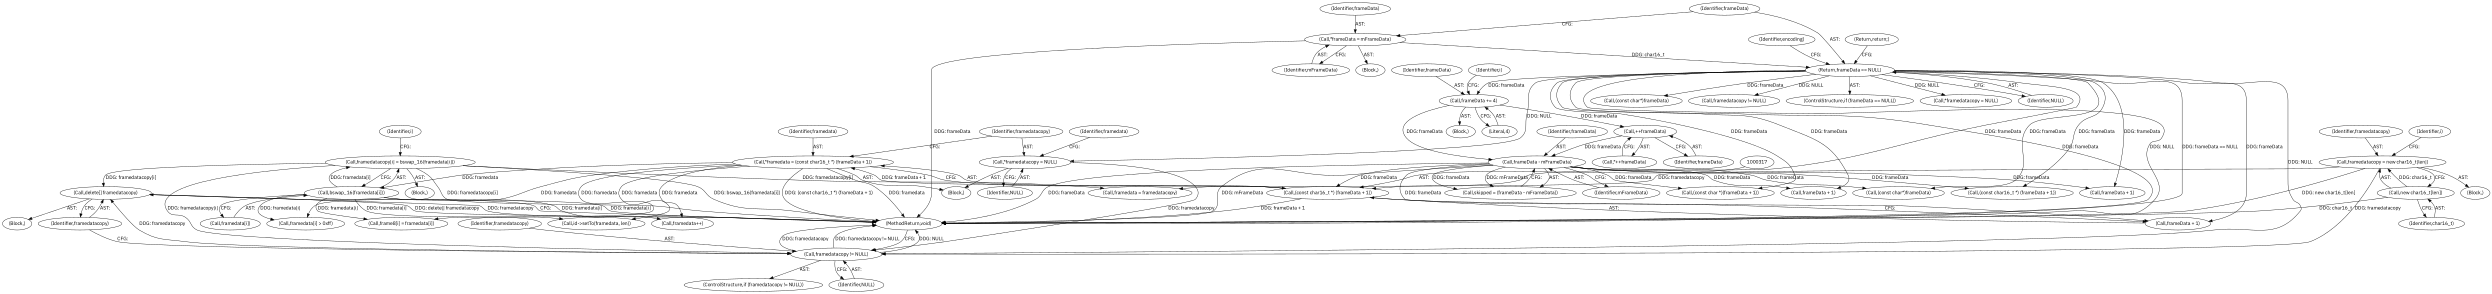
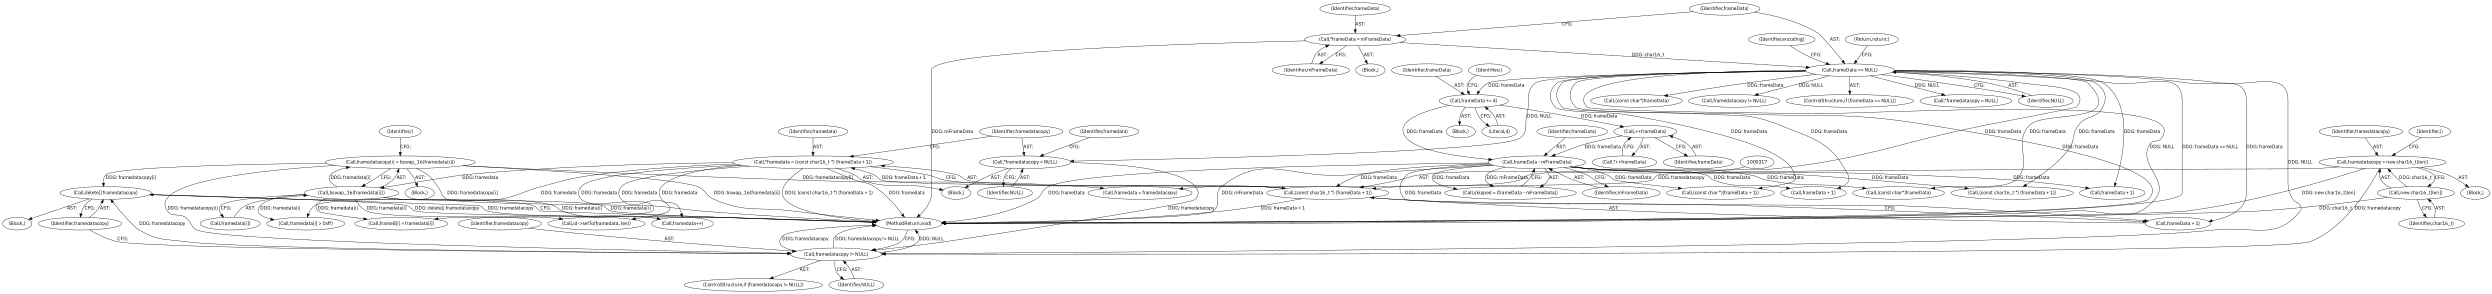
node "(Return,frameData == NULL)": label "(Return,frameData == NULL)" -> "(Call,frameData == NULL)"
edge "(Call,*frameData = mFrameData)" -> "(MethodReturn,void)": label "DDG: frameData" -> "DDG: mFrameData"
